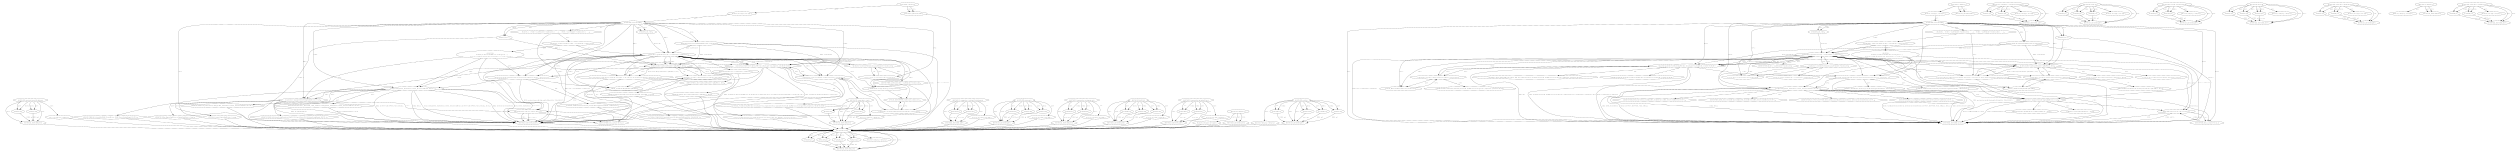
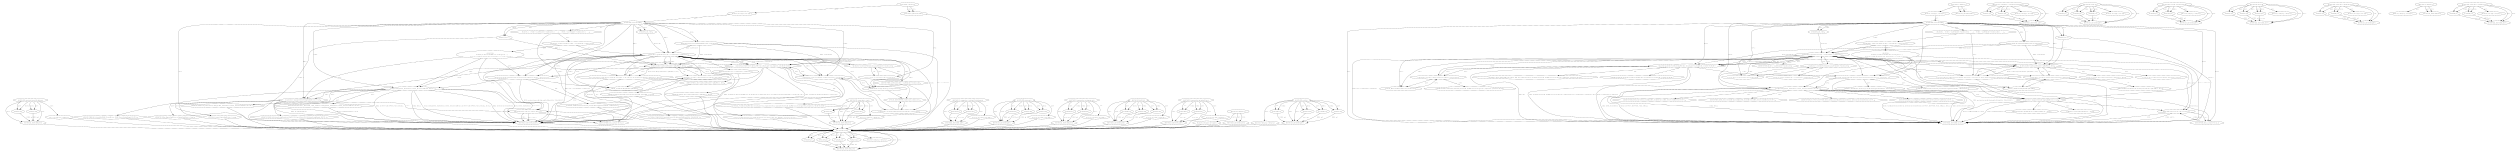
edge "(<operator>.cast,(unsigned long)outHeader->nAllocLen)" -> "(METHOD,<operator>.cast)": now "(<operator>.cast,(unsigned long)outHeader->nAllocLen)" -> "(UNKNOWN,unsigned long,unsigned long)"
